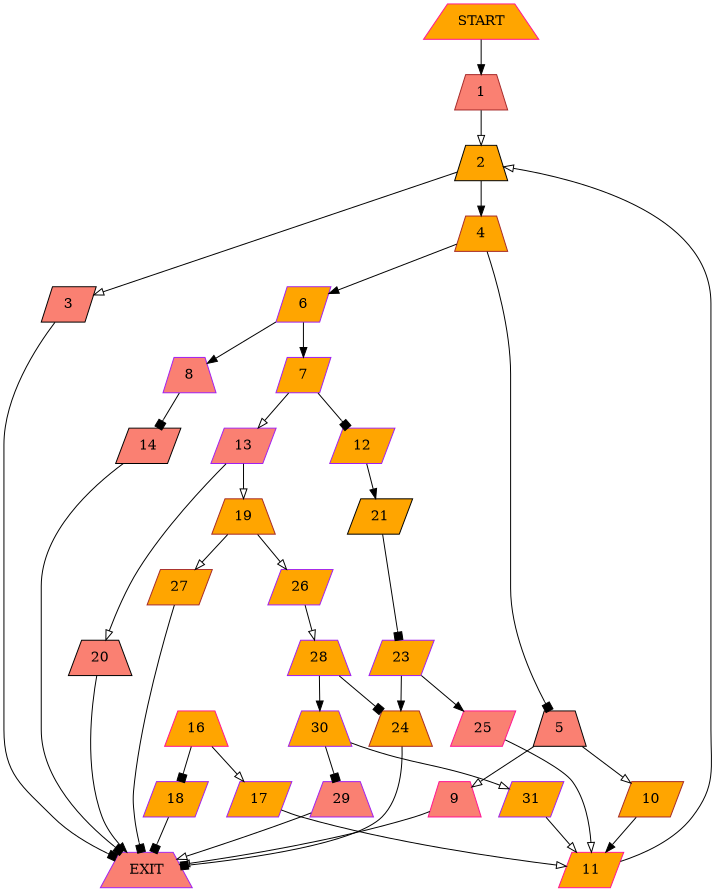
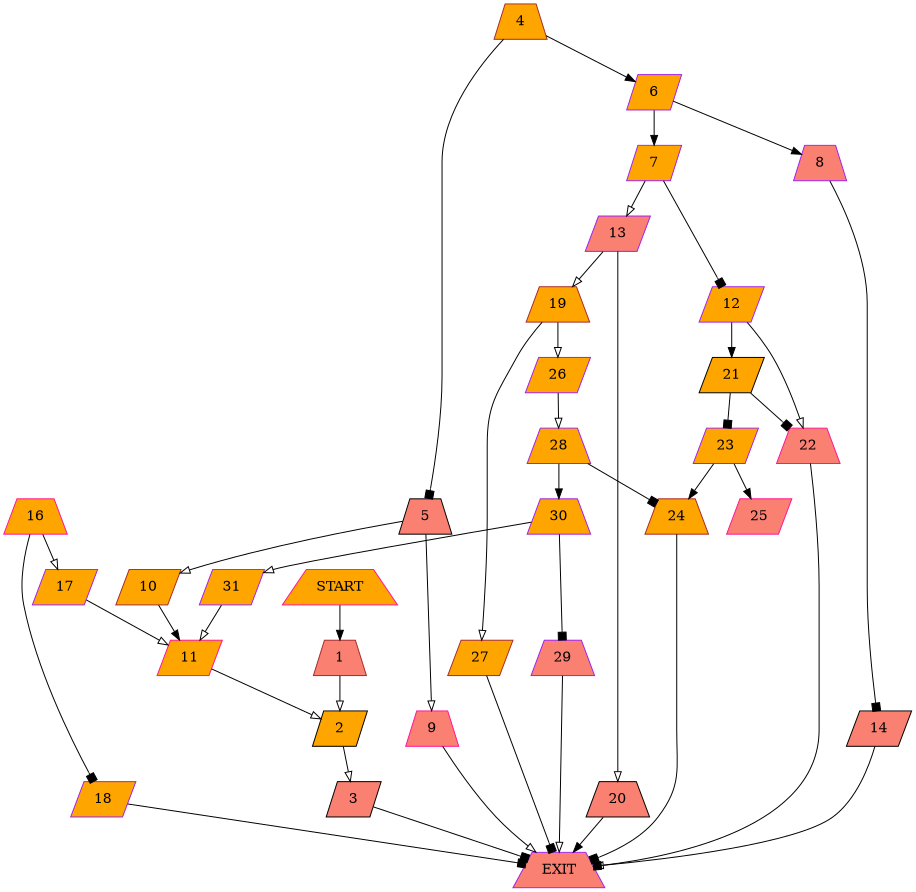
node "2": shape trapezium -> parallelogram
edge "2" -> "4": removed
node "22": added
edge "25" -> "11": removed
